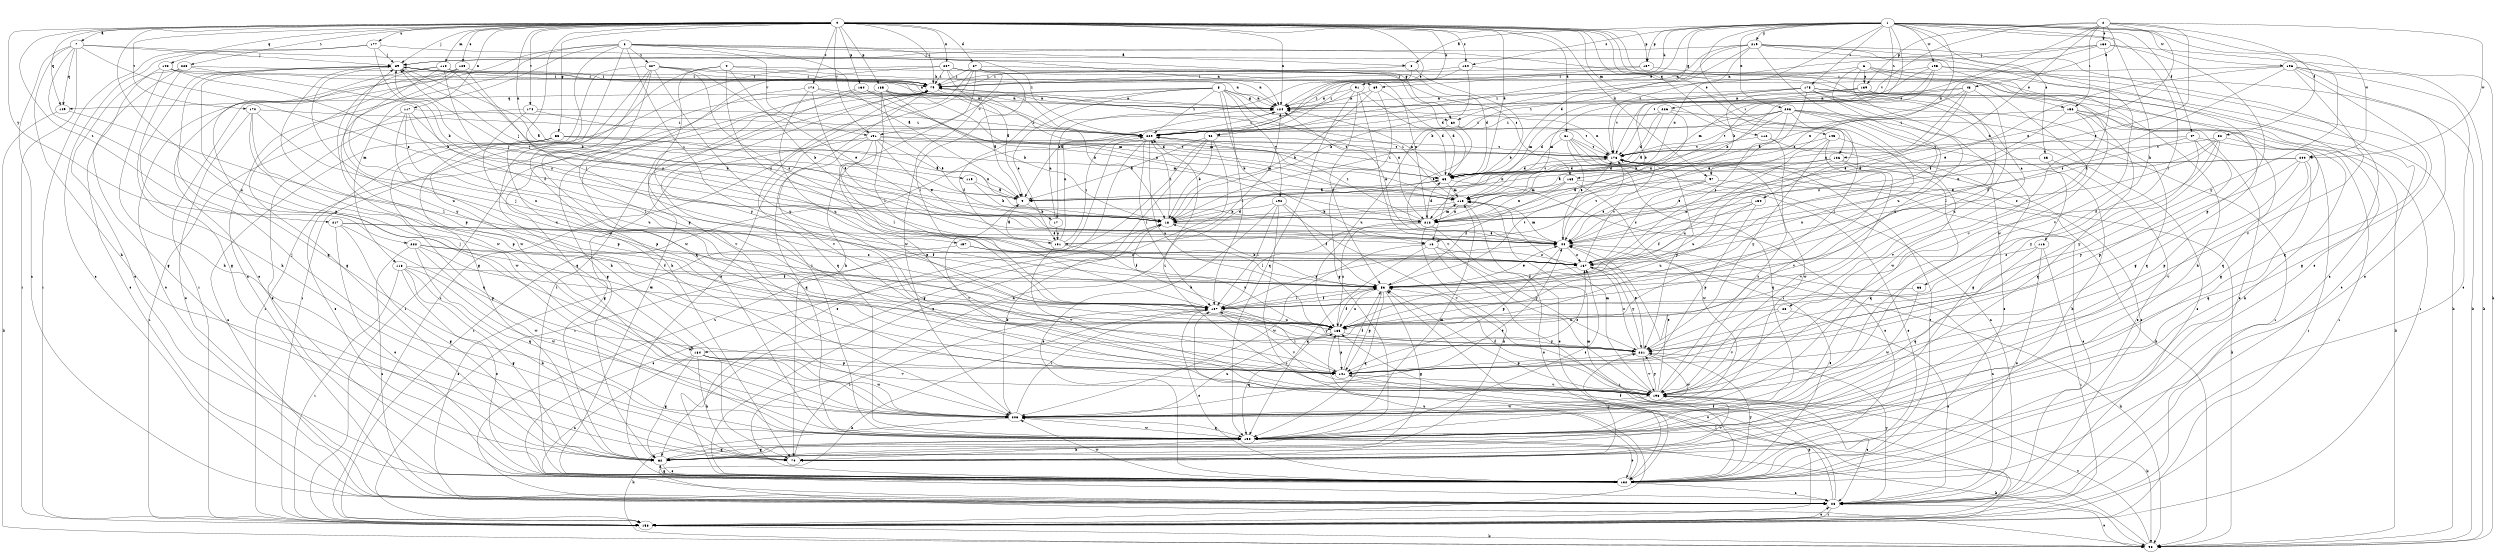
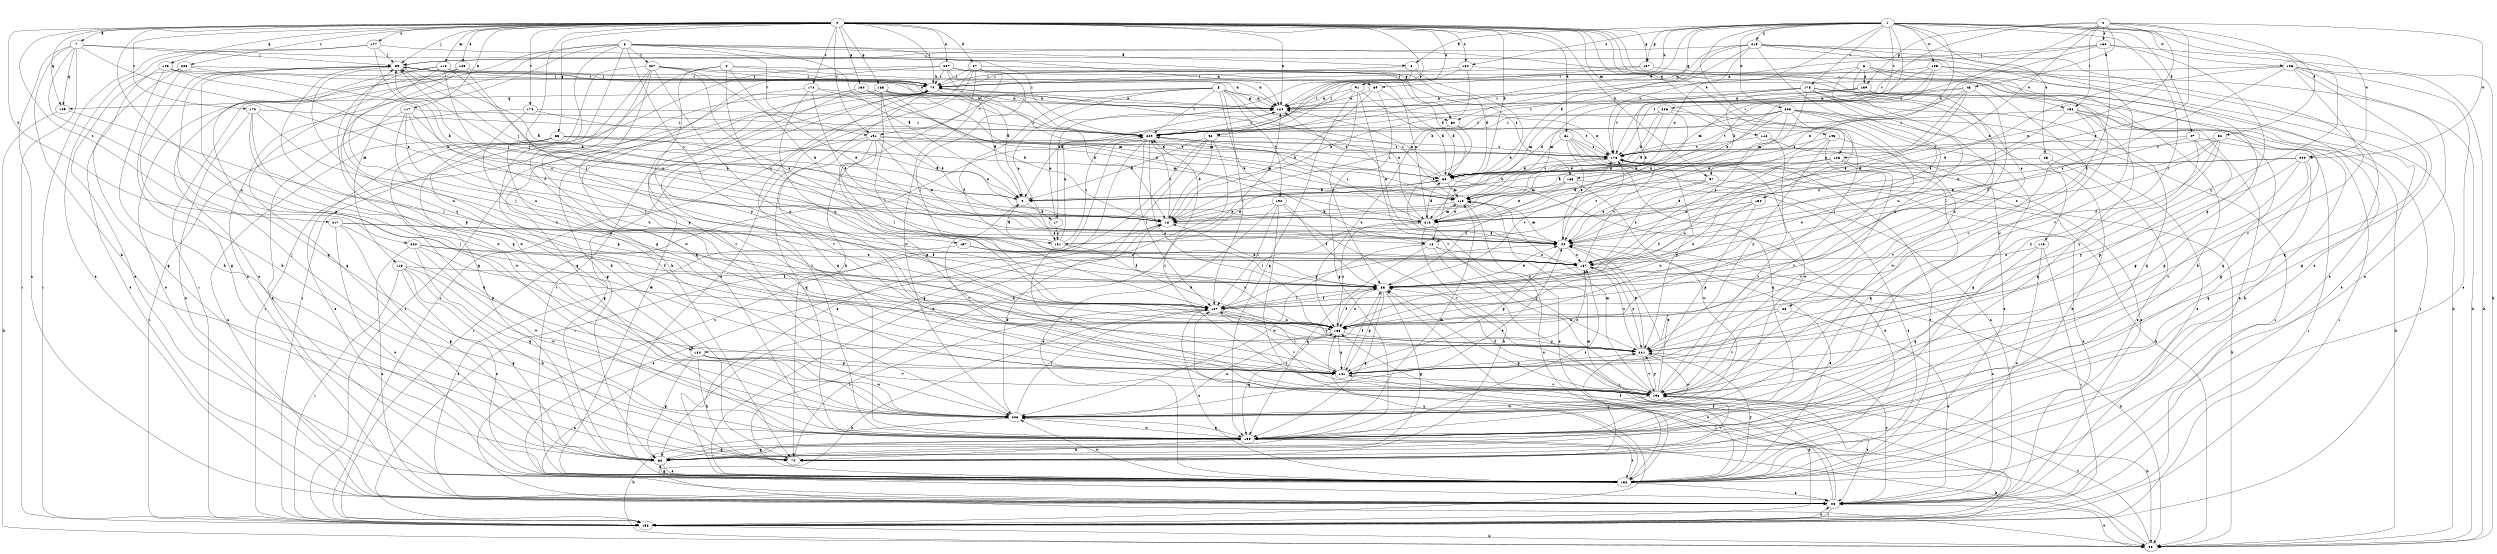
edge "43" -> "115": label "a" -> "m"
node "119": removed
node "66": removed
